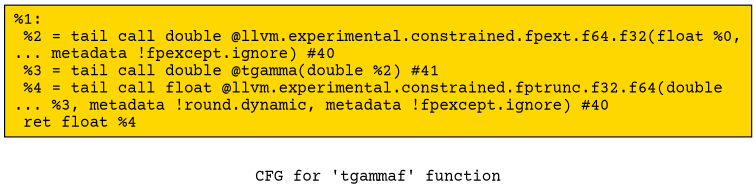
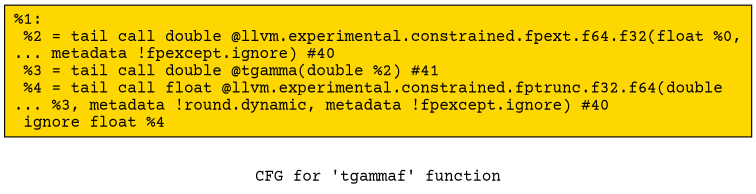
node "%1:": text "ret float %4" -> "ignore float %4"
